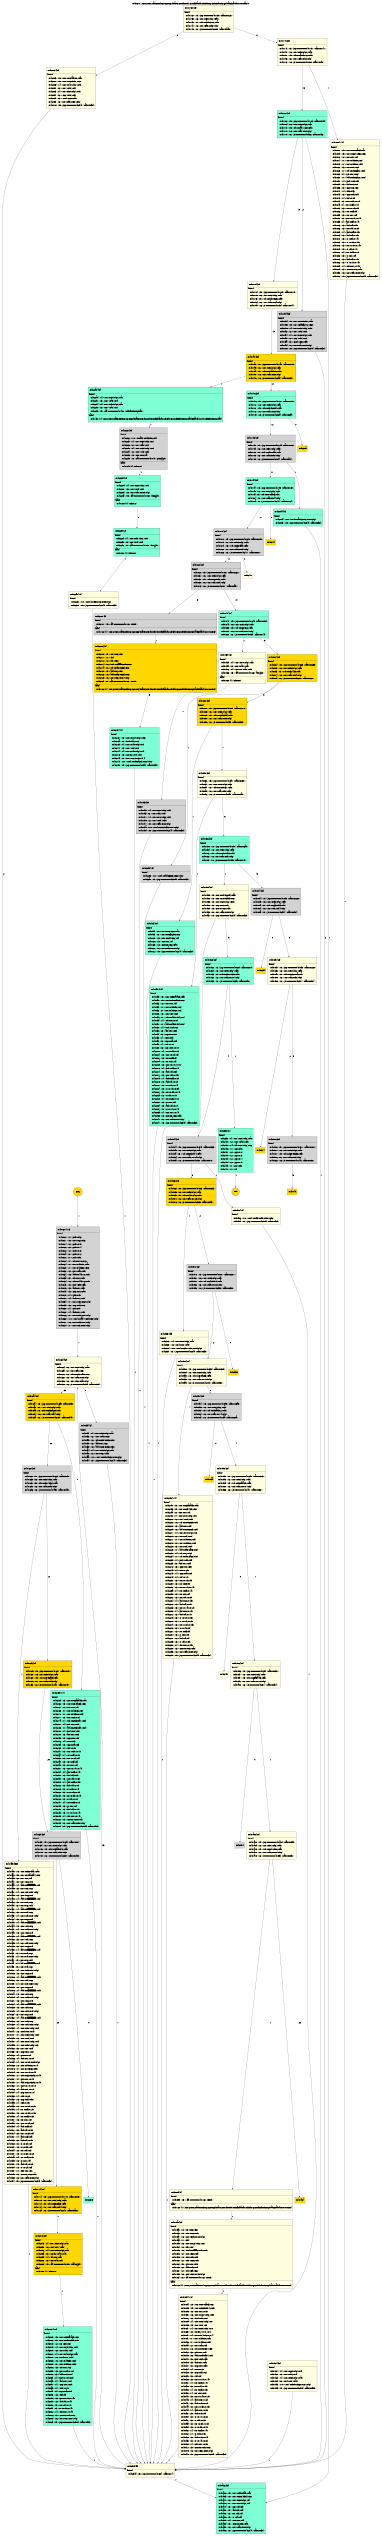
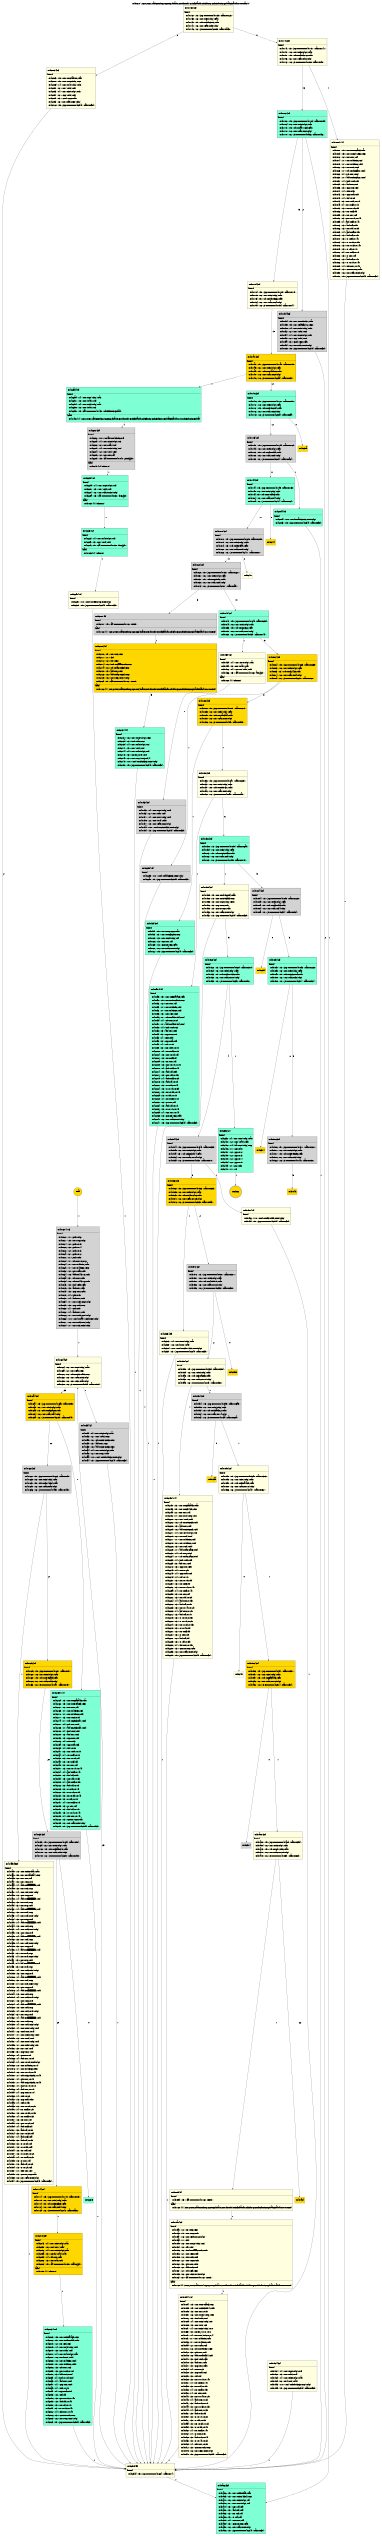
node "0x4018f0 [28]": fillcolor lightyellow -> aquamarine
node "Entry": label "Entry" -> "Final"
node "Exit": label "Exit" -> "Desktop"
node "0x4019ec [28]": fillcolor lightyellow -> gold
